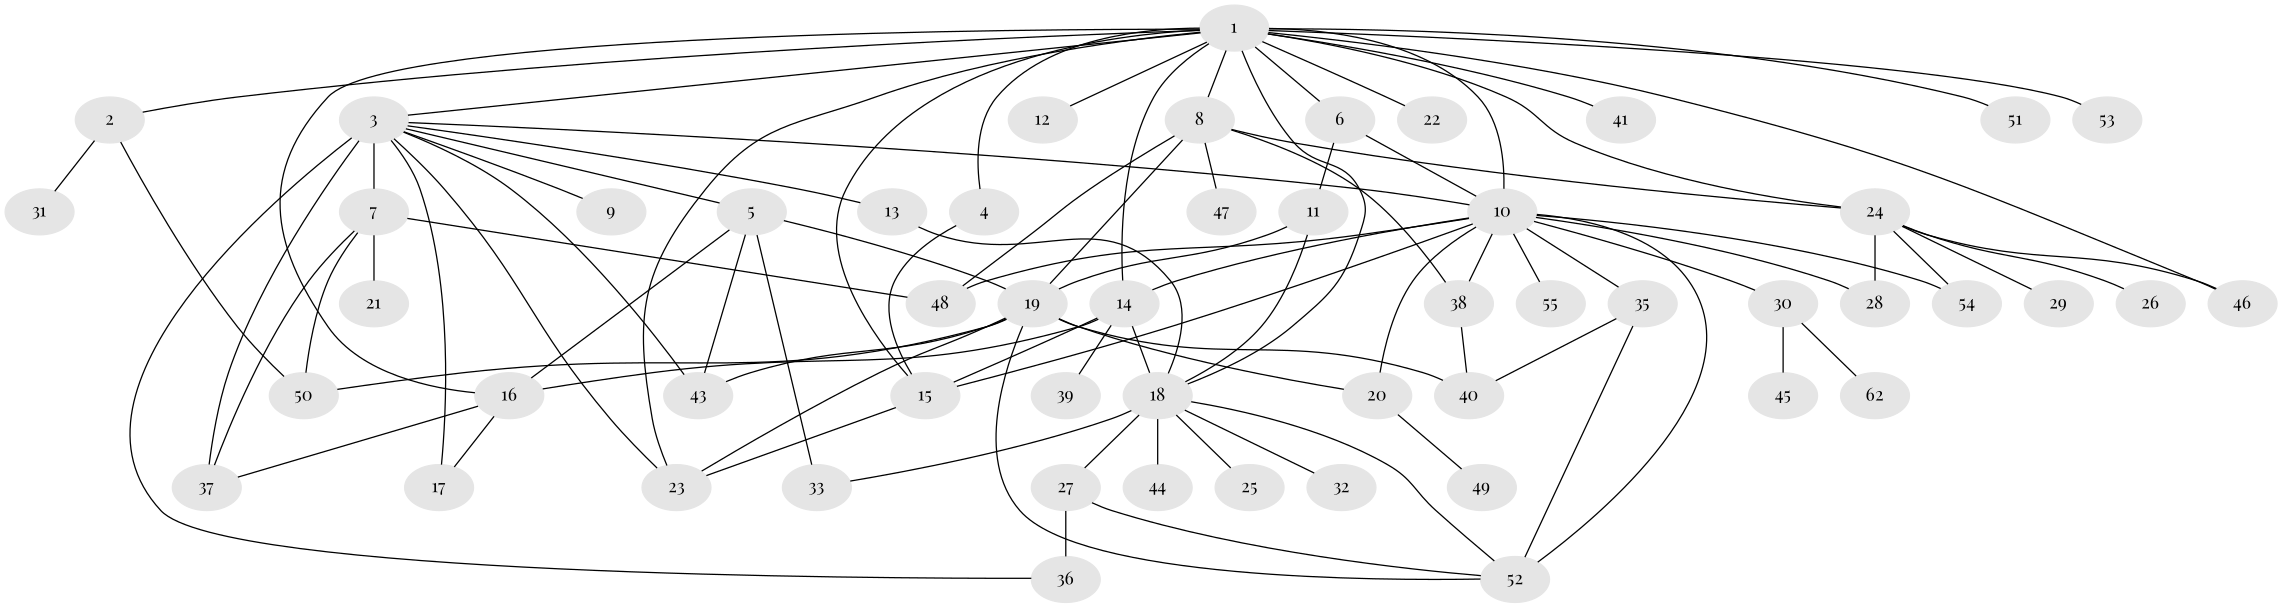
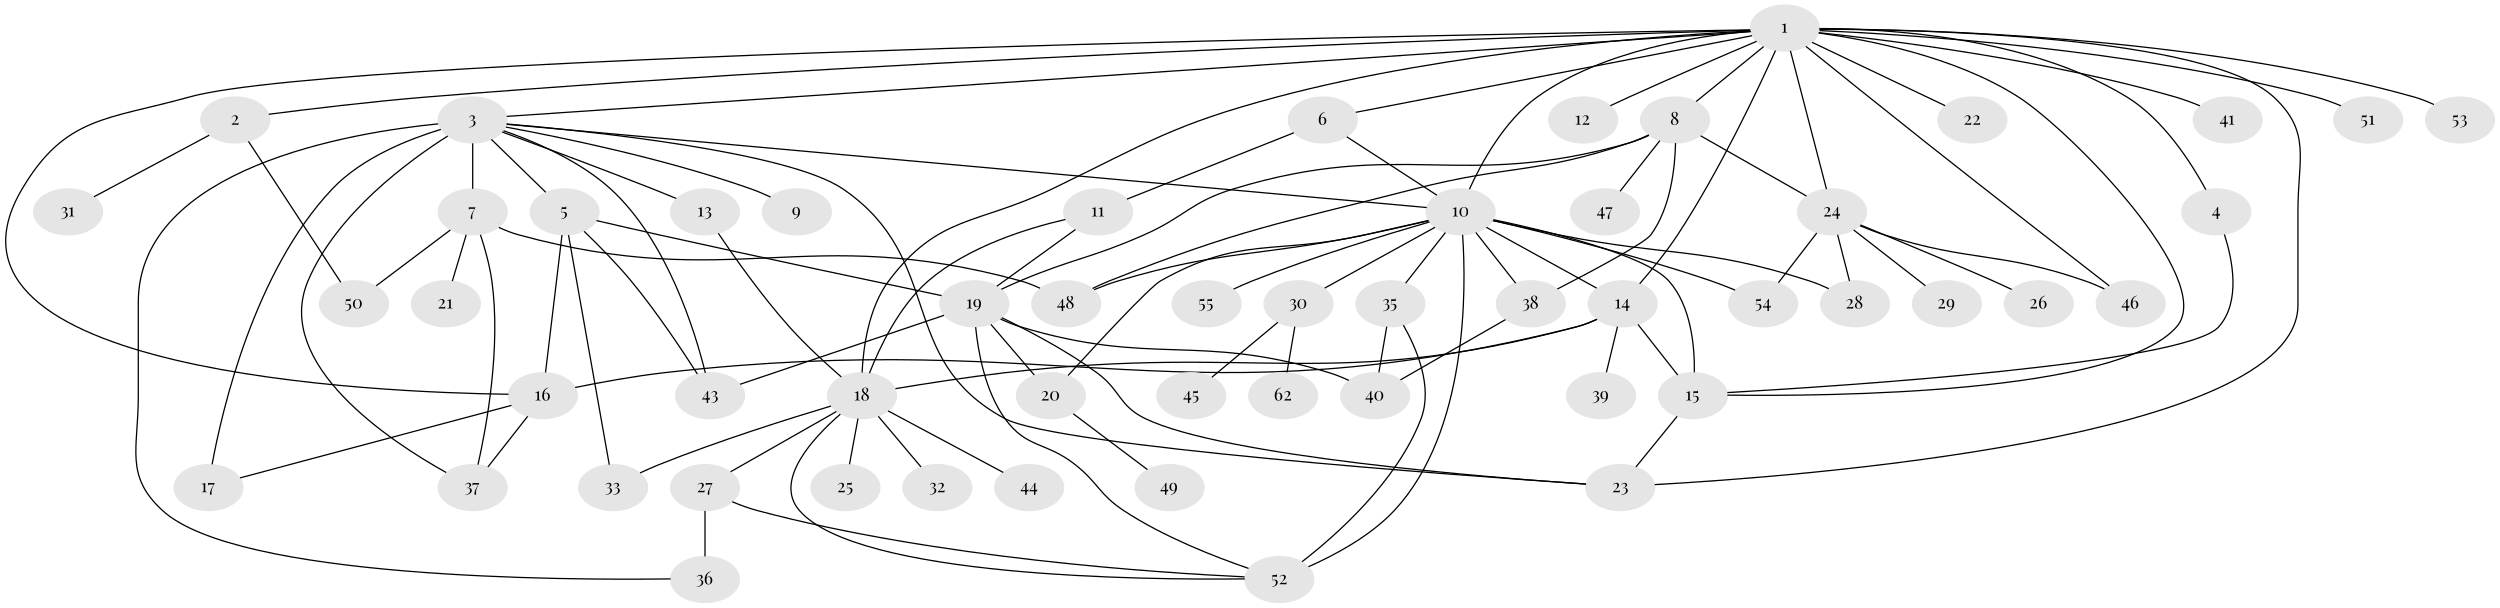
edge "19" -- "50": removed
